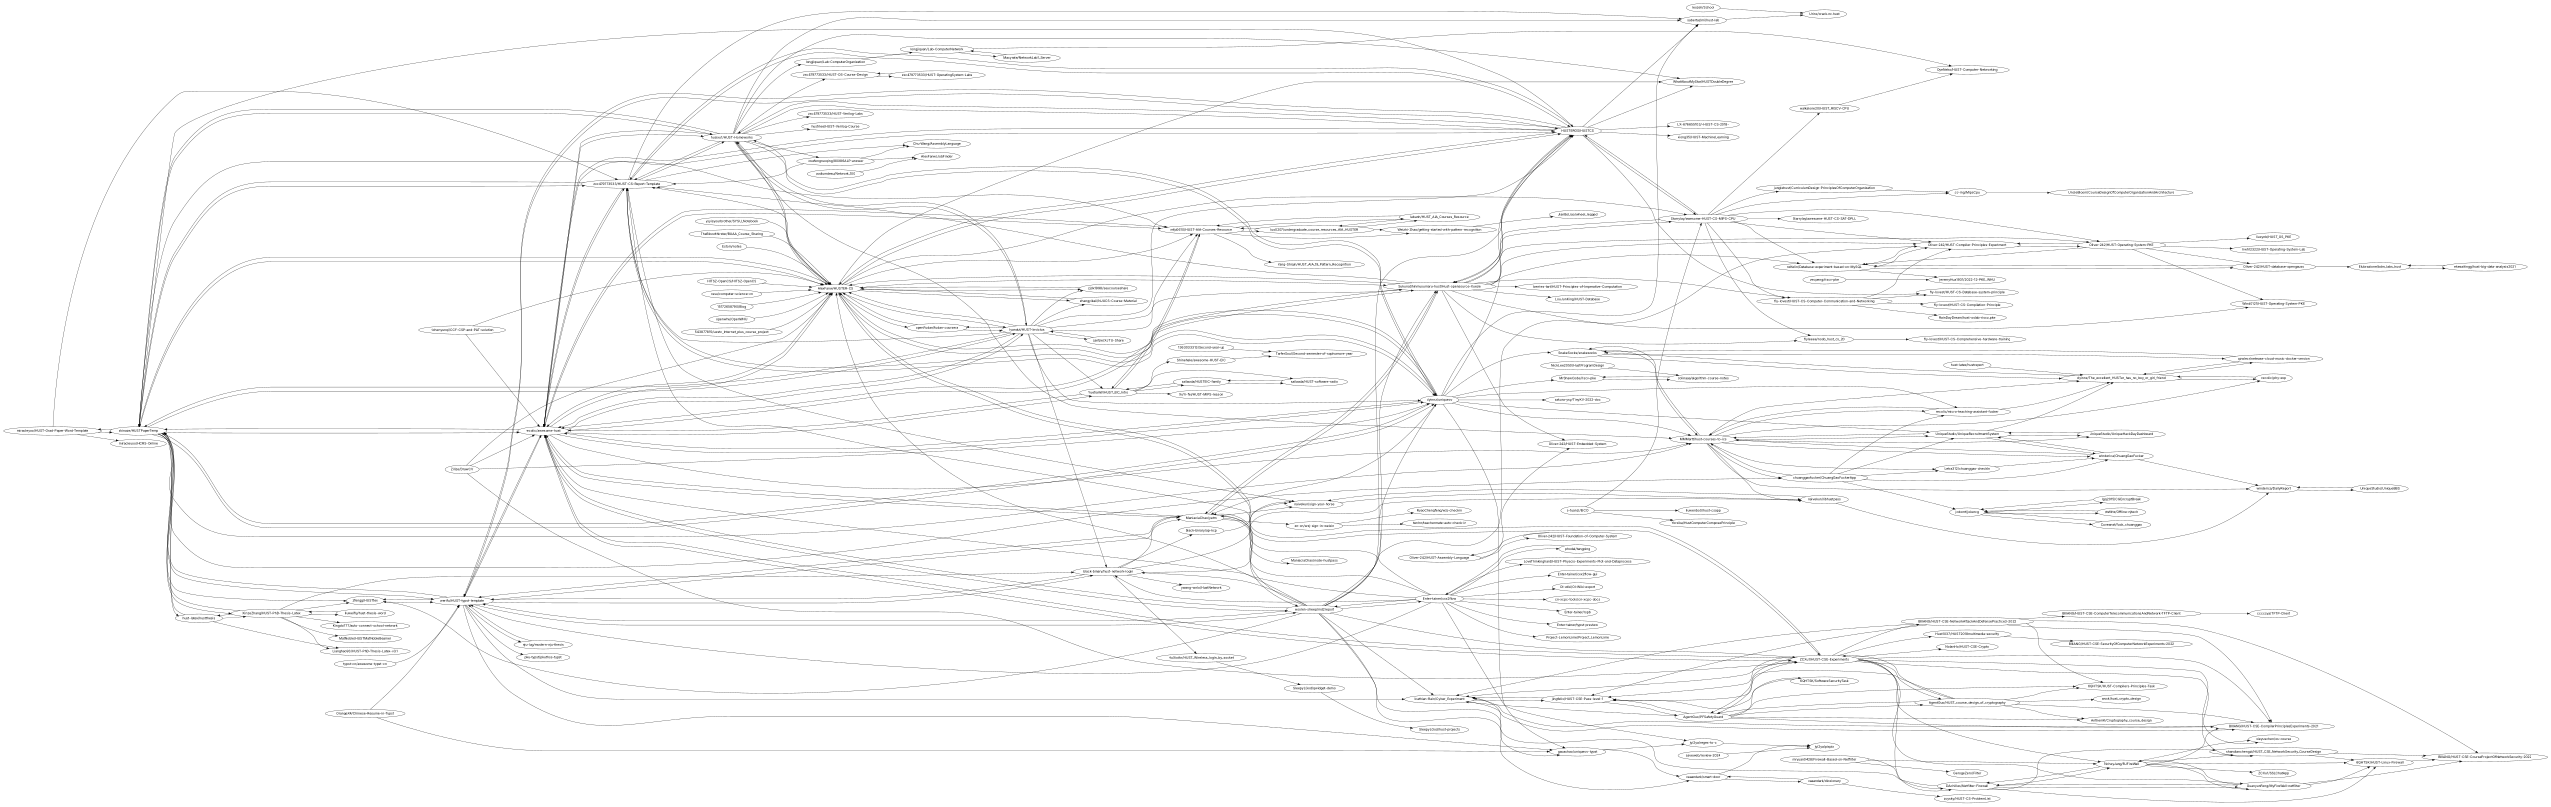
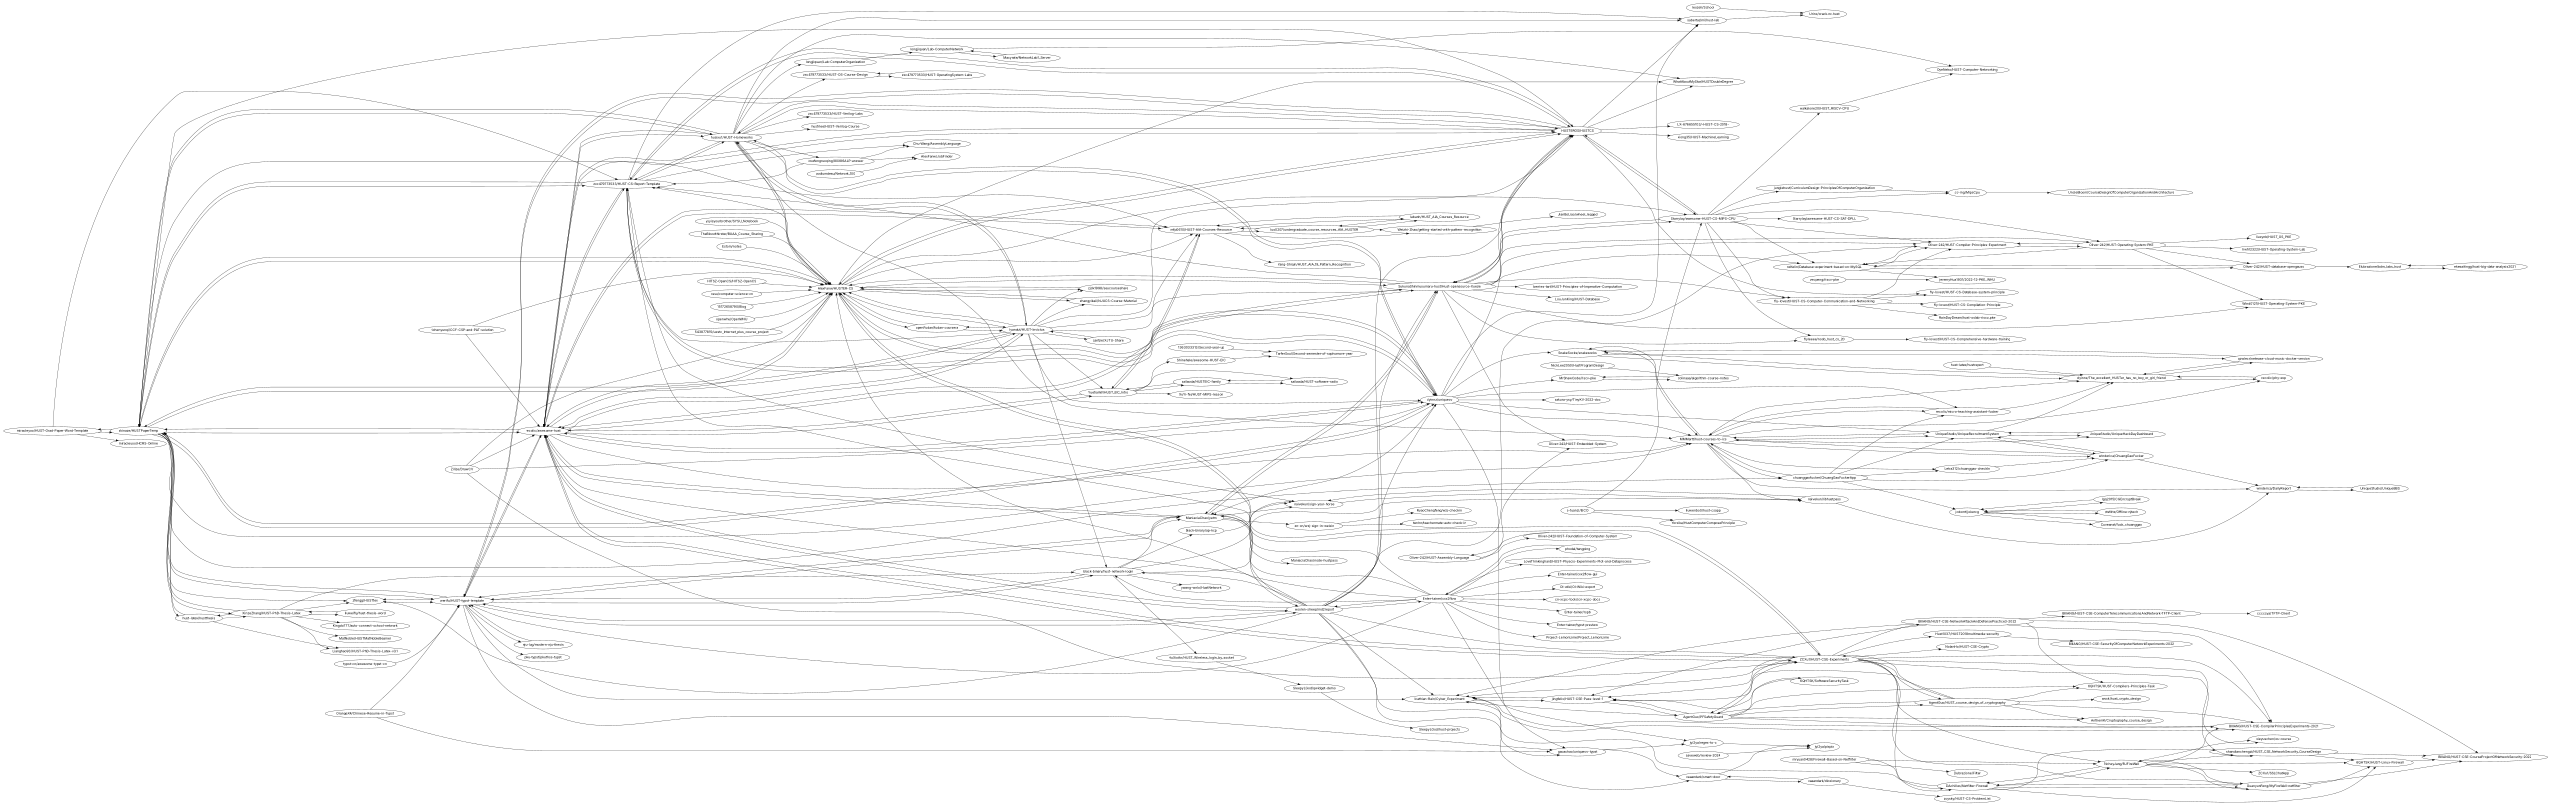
node "GerogeZero/Filter": label "GerogeZero/Filter" -> "Elubrazione/Filter"
